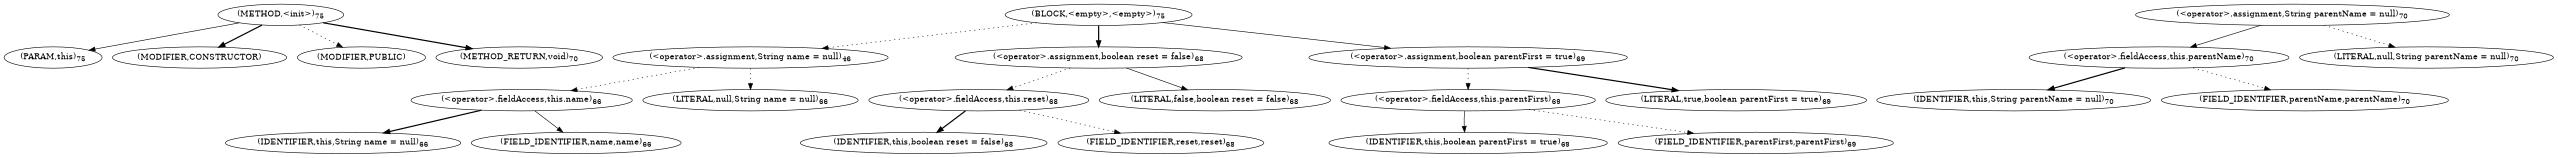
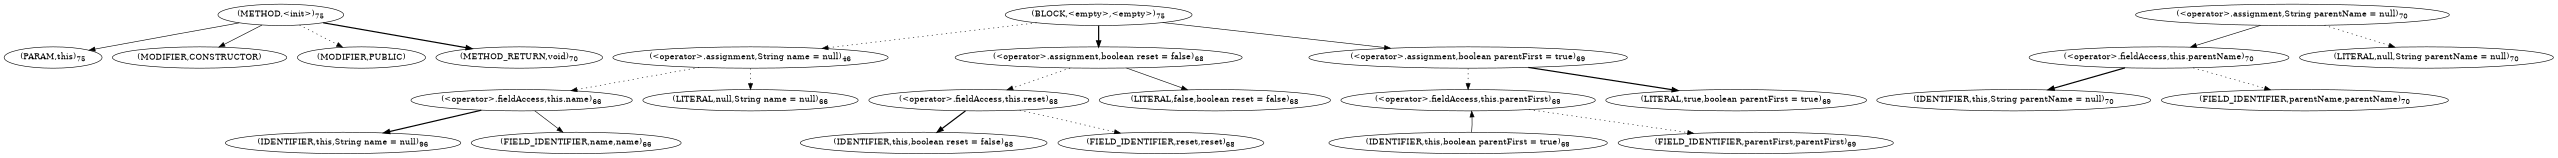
edge "(METHOD,<init>)" -> "(MODIFIER,CONSTRUCTOR)": style bold -> solid
edge "(<operator>.fieldAccess,this.parentFirst)" -> "(IDENTIFIER,this,boolean parentFirst = true)": reversed
node "(IDENTIFIER,this,String name = null)": text "66" -> "96"
